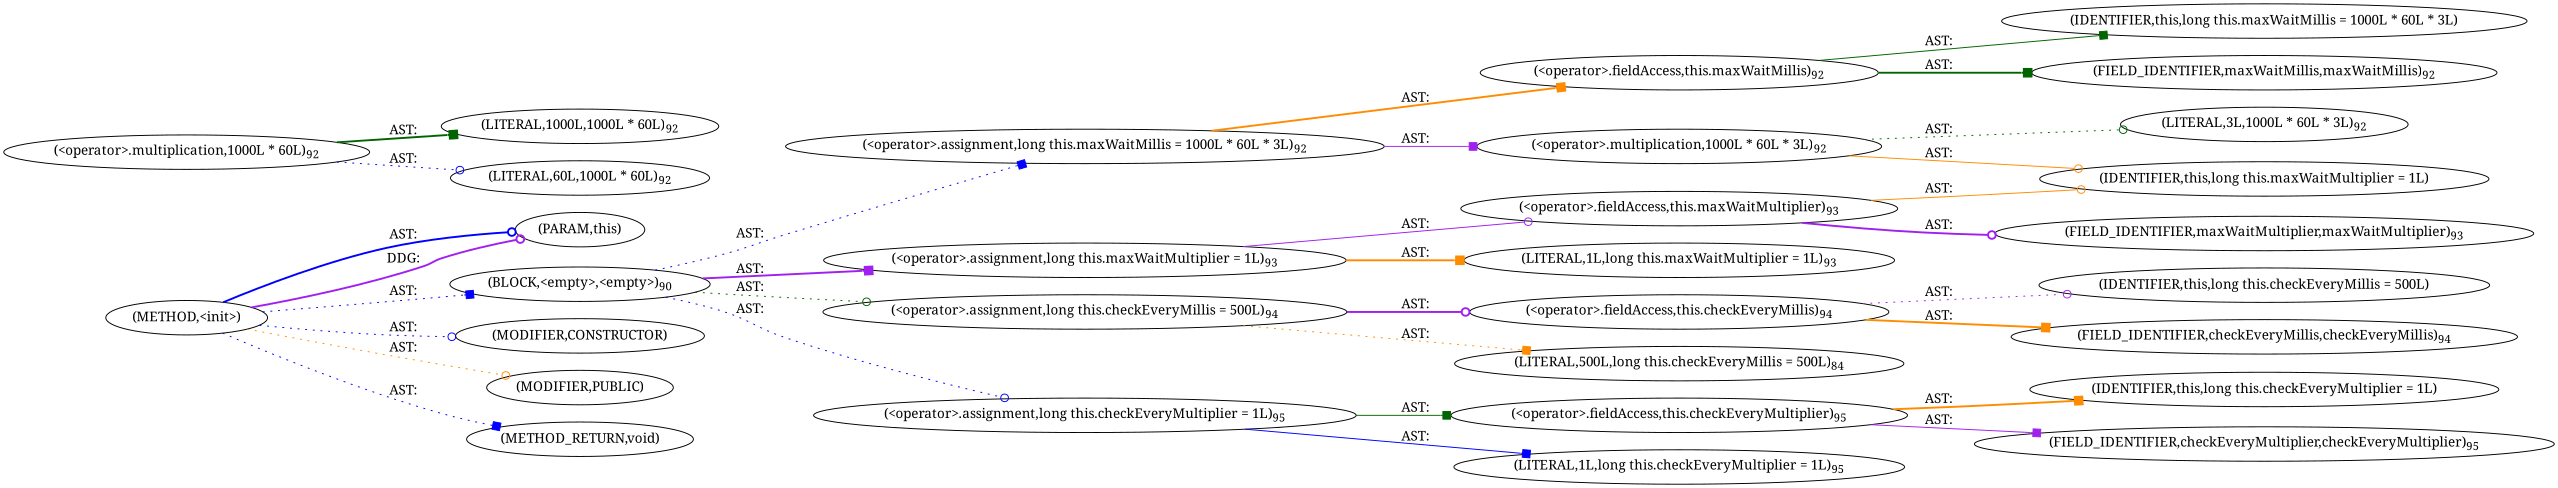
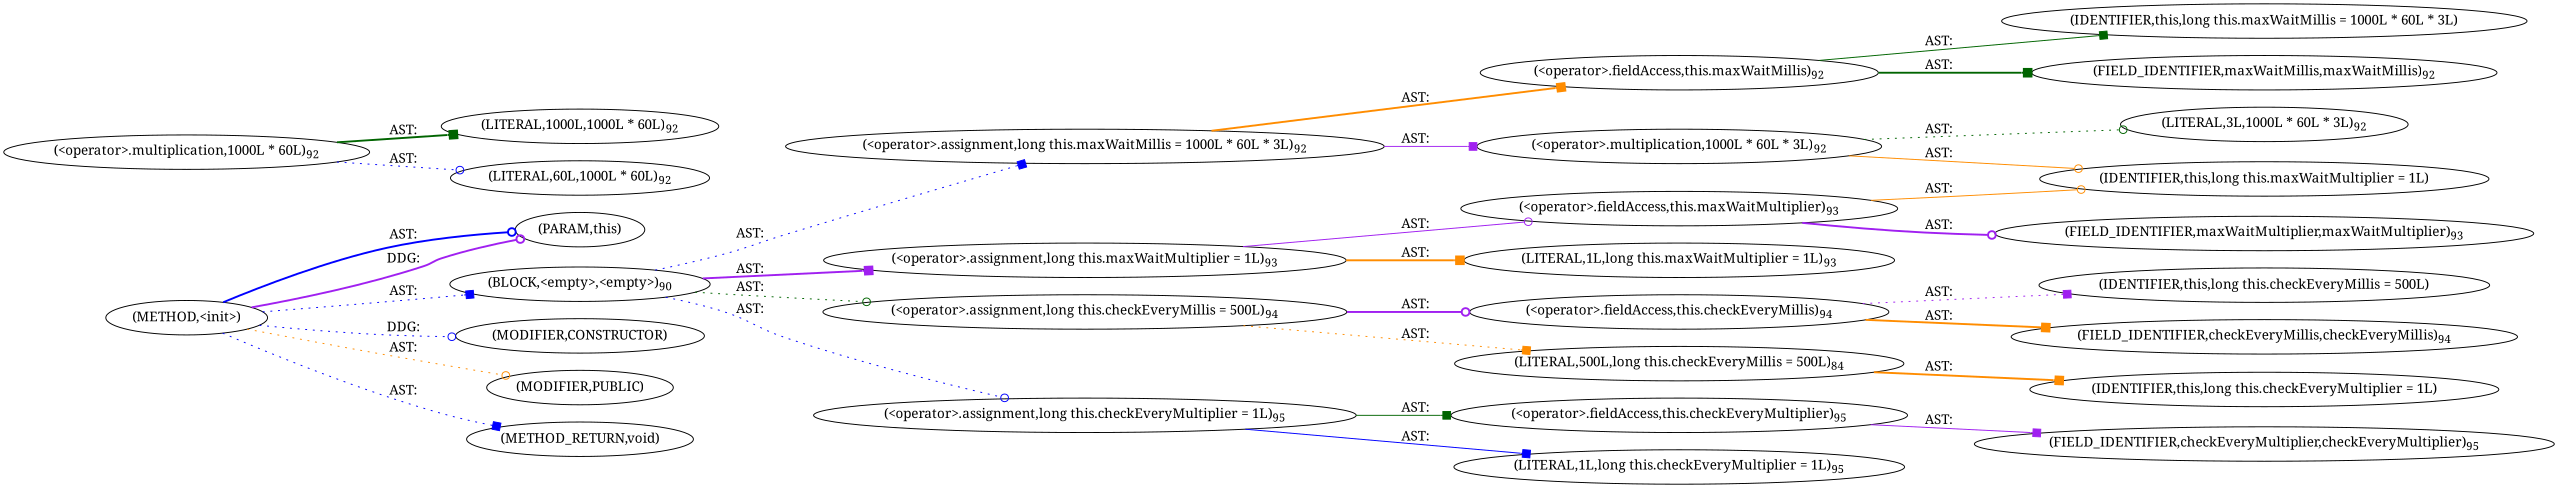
edge "(<operator>.fieldAccess,this.checkEveryMillis)" -> "(IDENTIFIER,this,long this.checkEveryMillis = 500L)": arrowhead odot -> box
edge "(METHOD,<init>)" -> "(MODIFIER,CONSTRUCTOR)": label "AST: " -> "DDG: "
edge "(<operator>.fieldAccess,this.checkEveryMultiplier)" -> "(IDENTIFIER,this,long this.checkEveryMultiplier = 1L)": now "(LITERAL,500L,long this.checkEveryMillis = 500L)" -> "(IDENTIFIER,this,long this.checkEveryMultiplier = 1L)"
